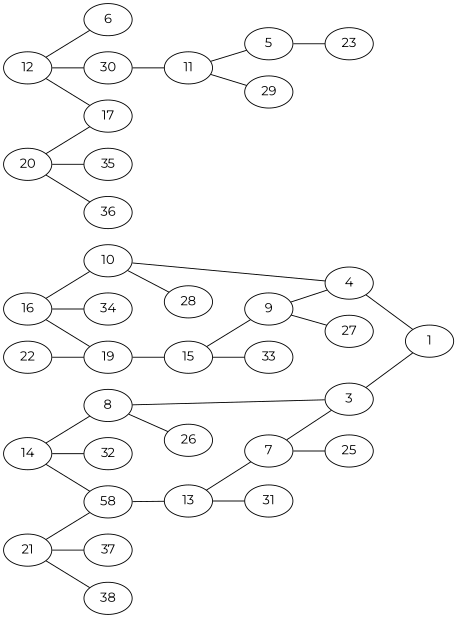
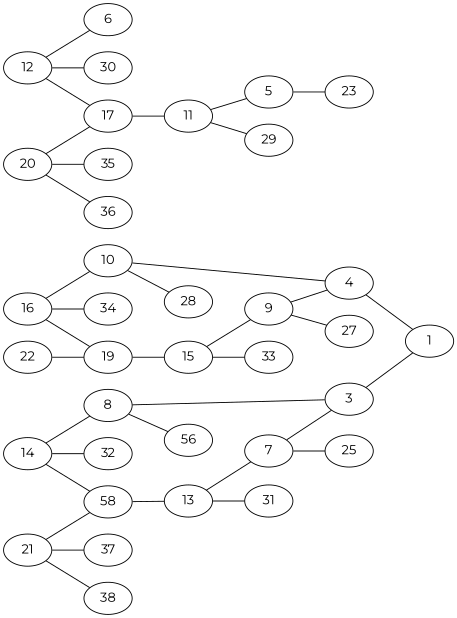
edge "30" -- "11": now "17" -- "11"
node "26": label "26" -> "56"
